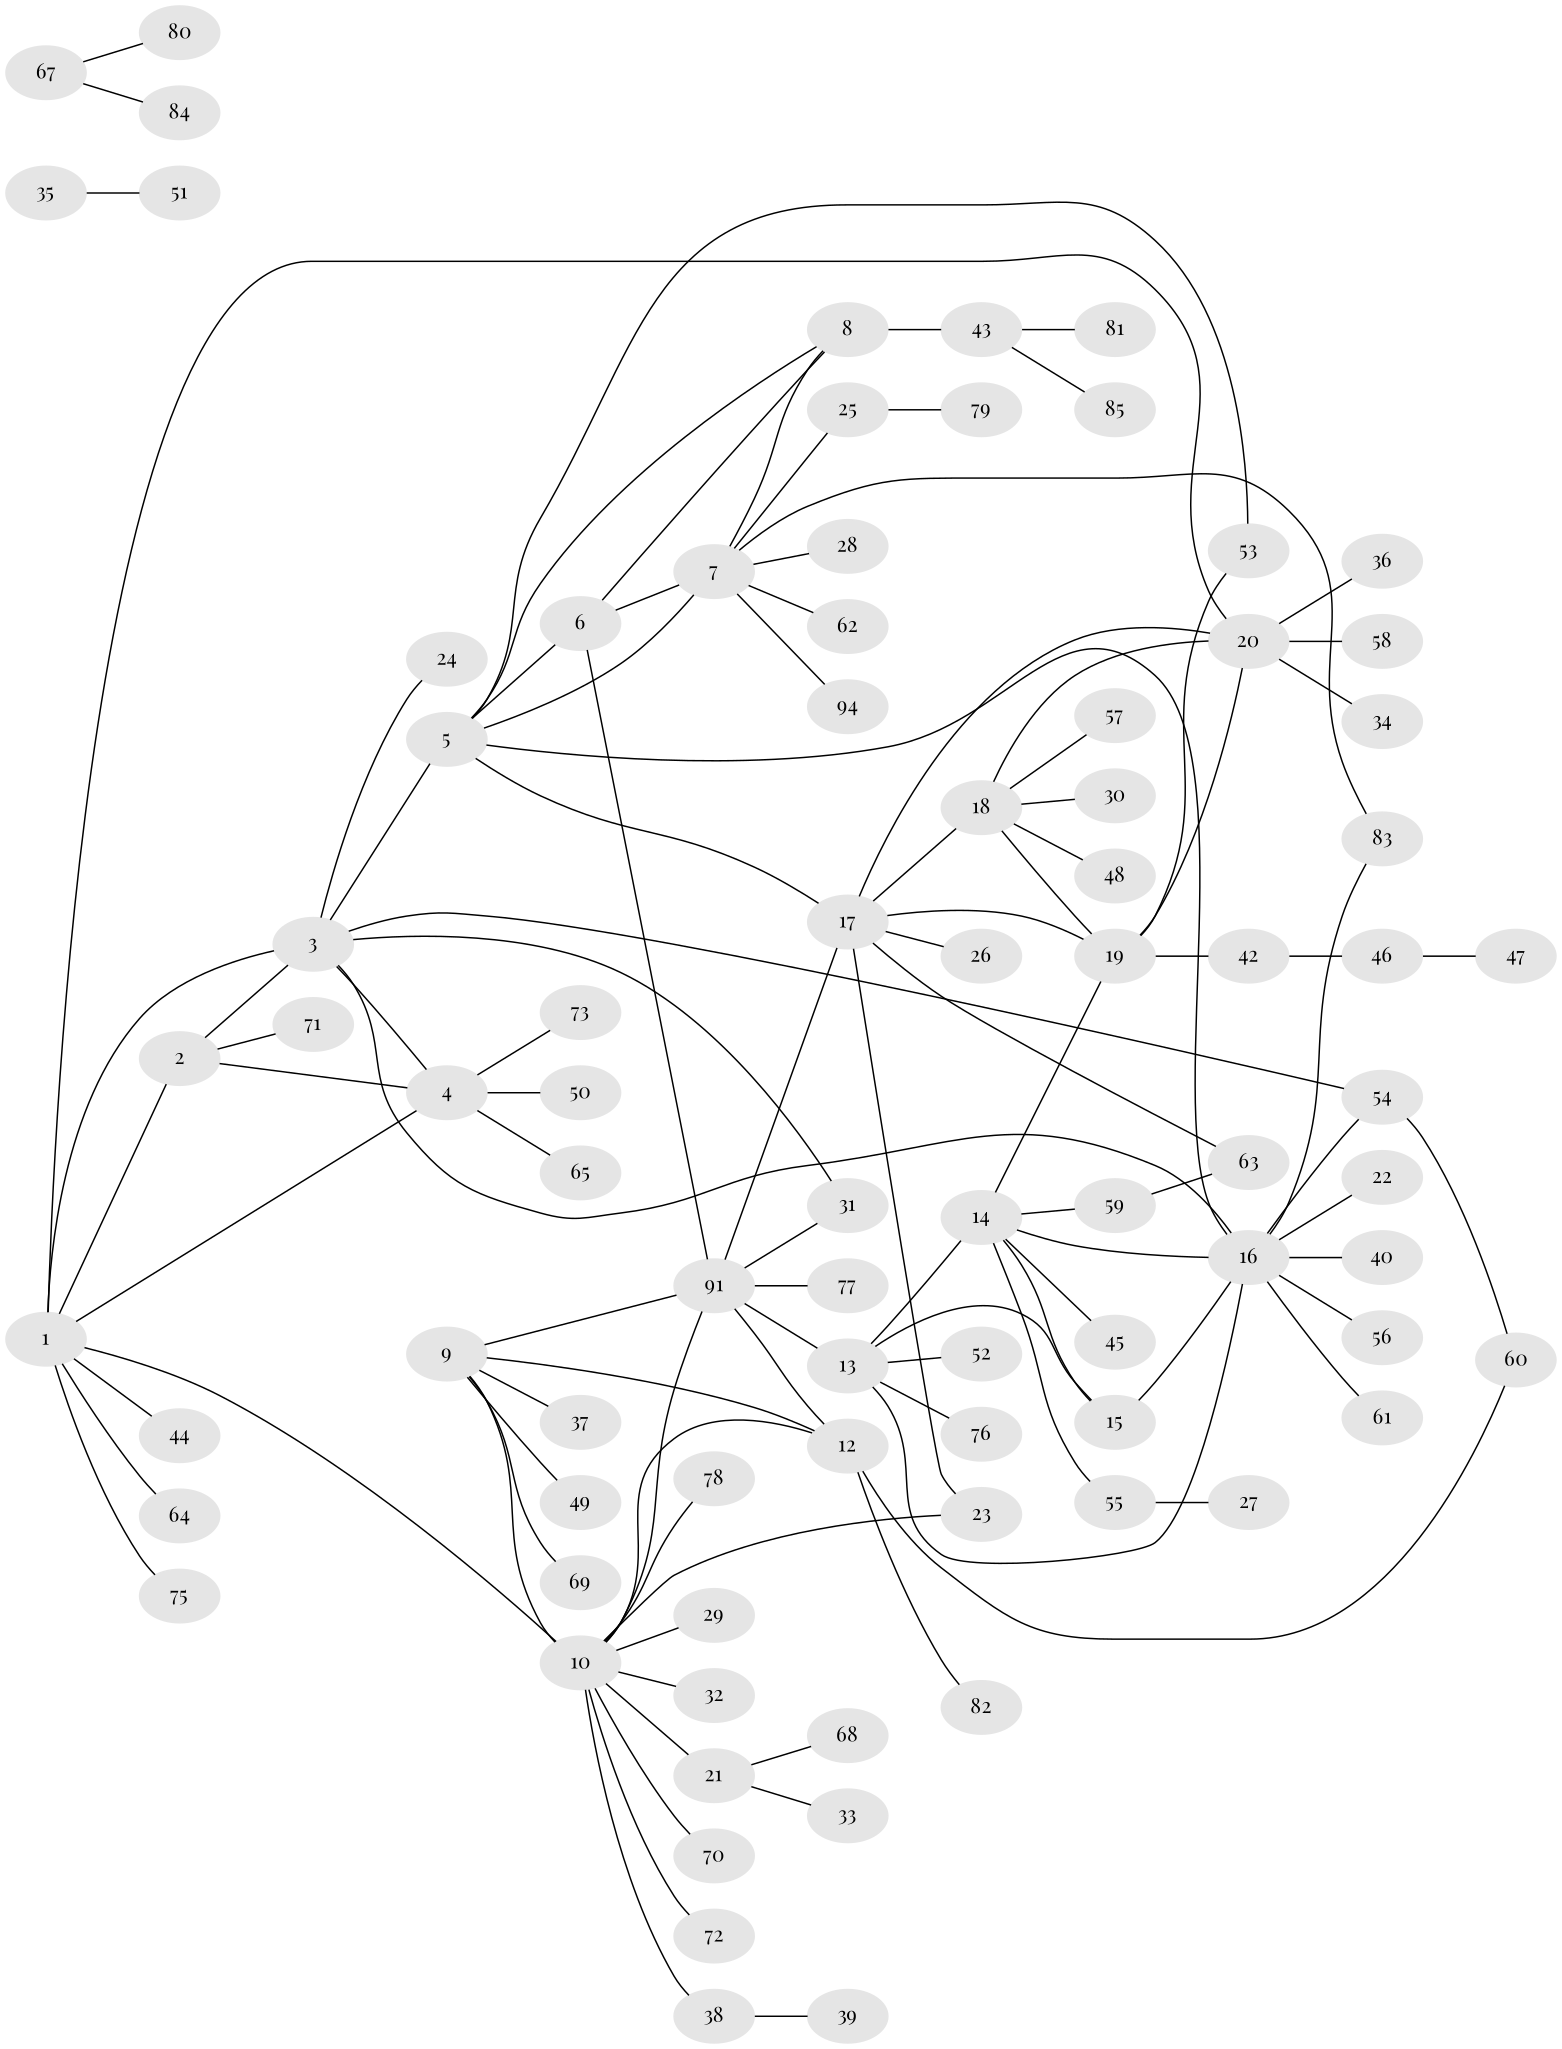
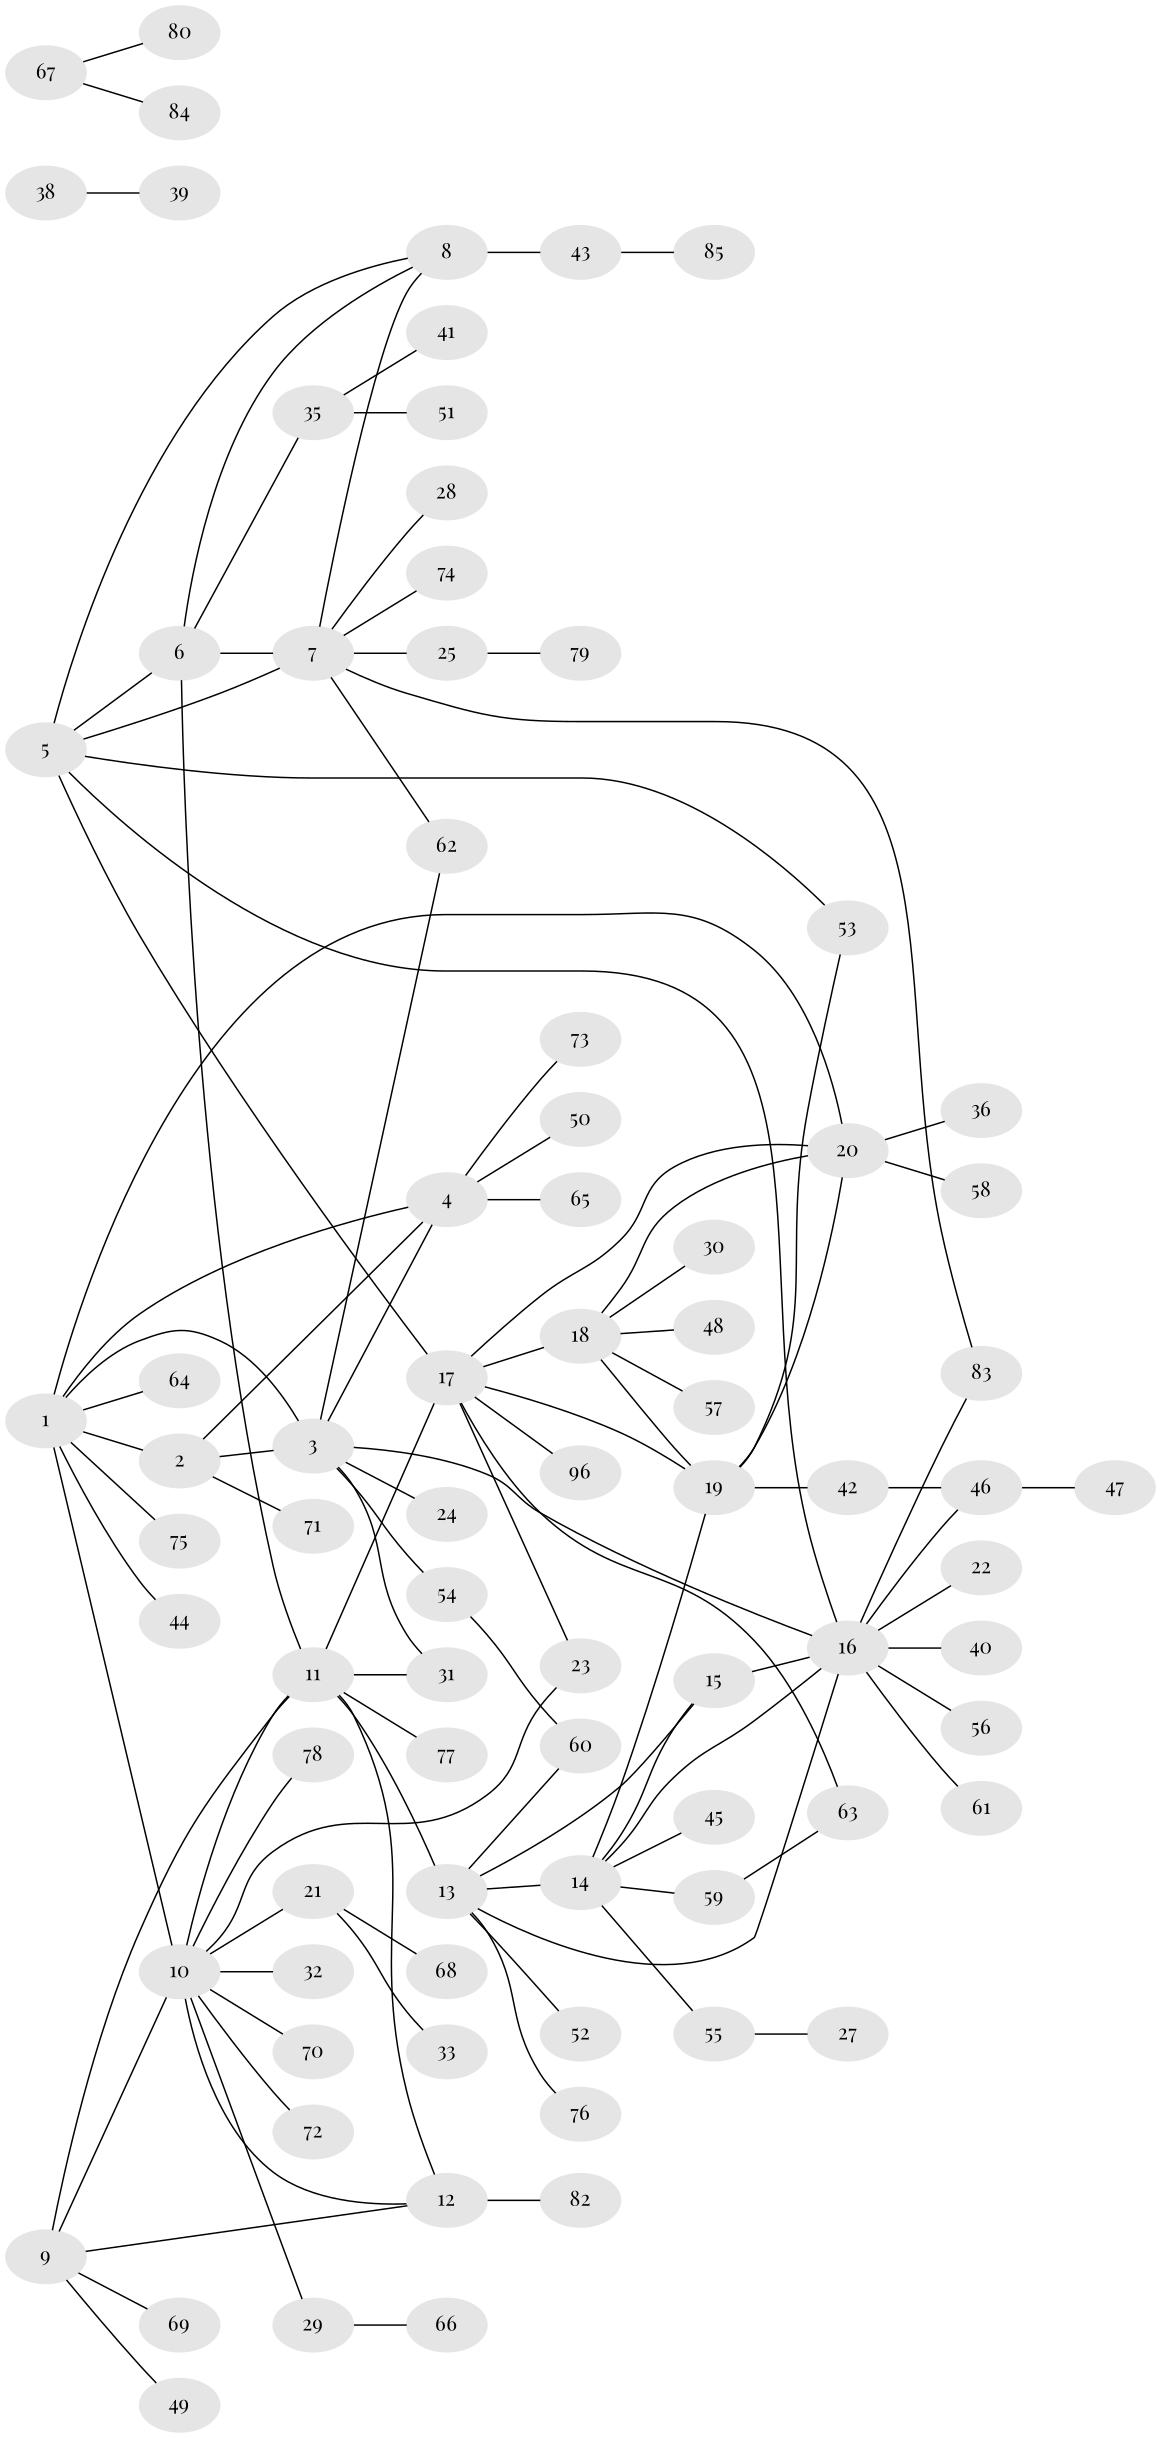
node "81": removed
node "41": added
edge "35" -- "6": added
node "94": label "94" -> "74"
node "34": removed
edge "5" -- "3": now "62" -- "3"
node "26": label "26" -> "96"
edge "54" -- "16": now "46" -- "16"
node "91": label "91" -> "11"
node "37": removed
edge "60" -- "12": now "60" -- "13"
edge "10" -- "38": removed
node "66": added
